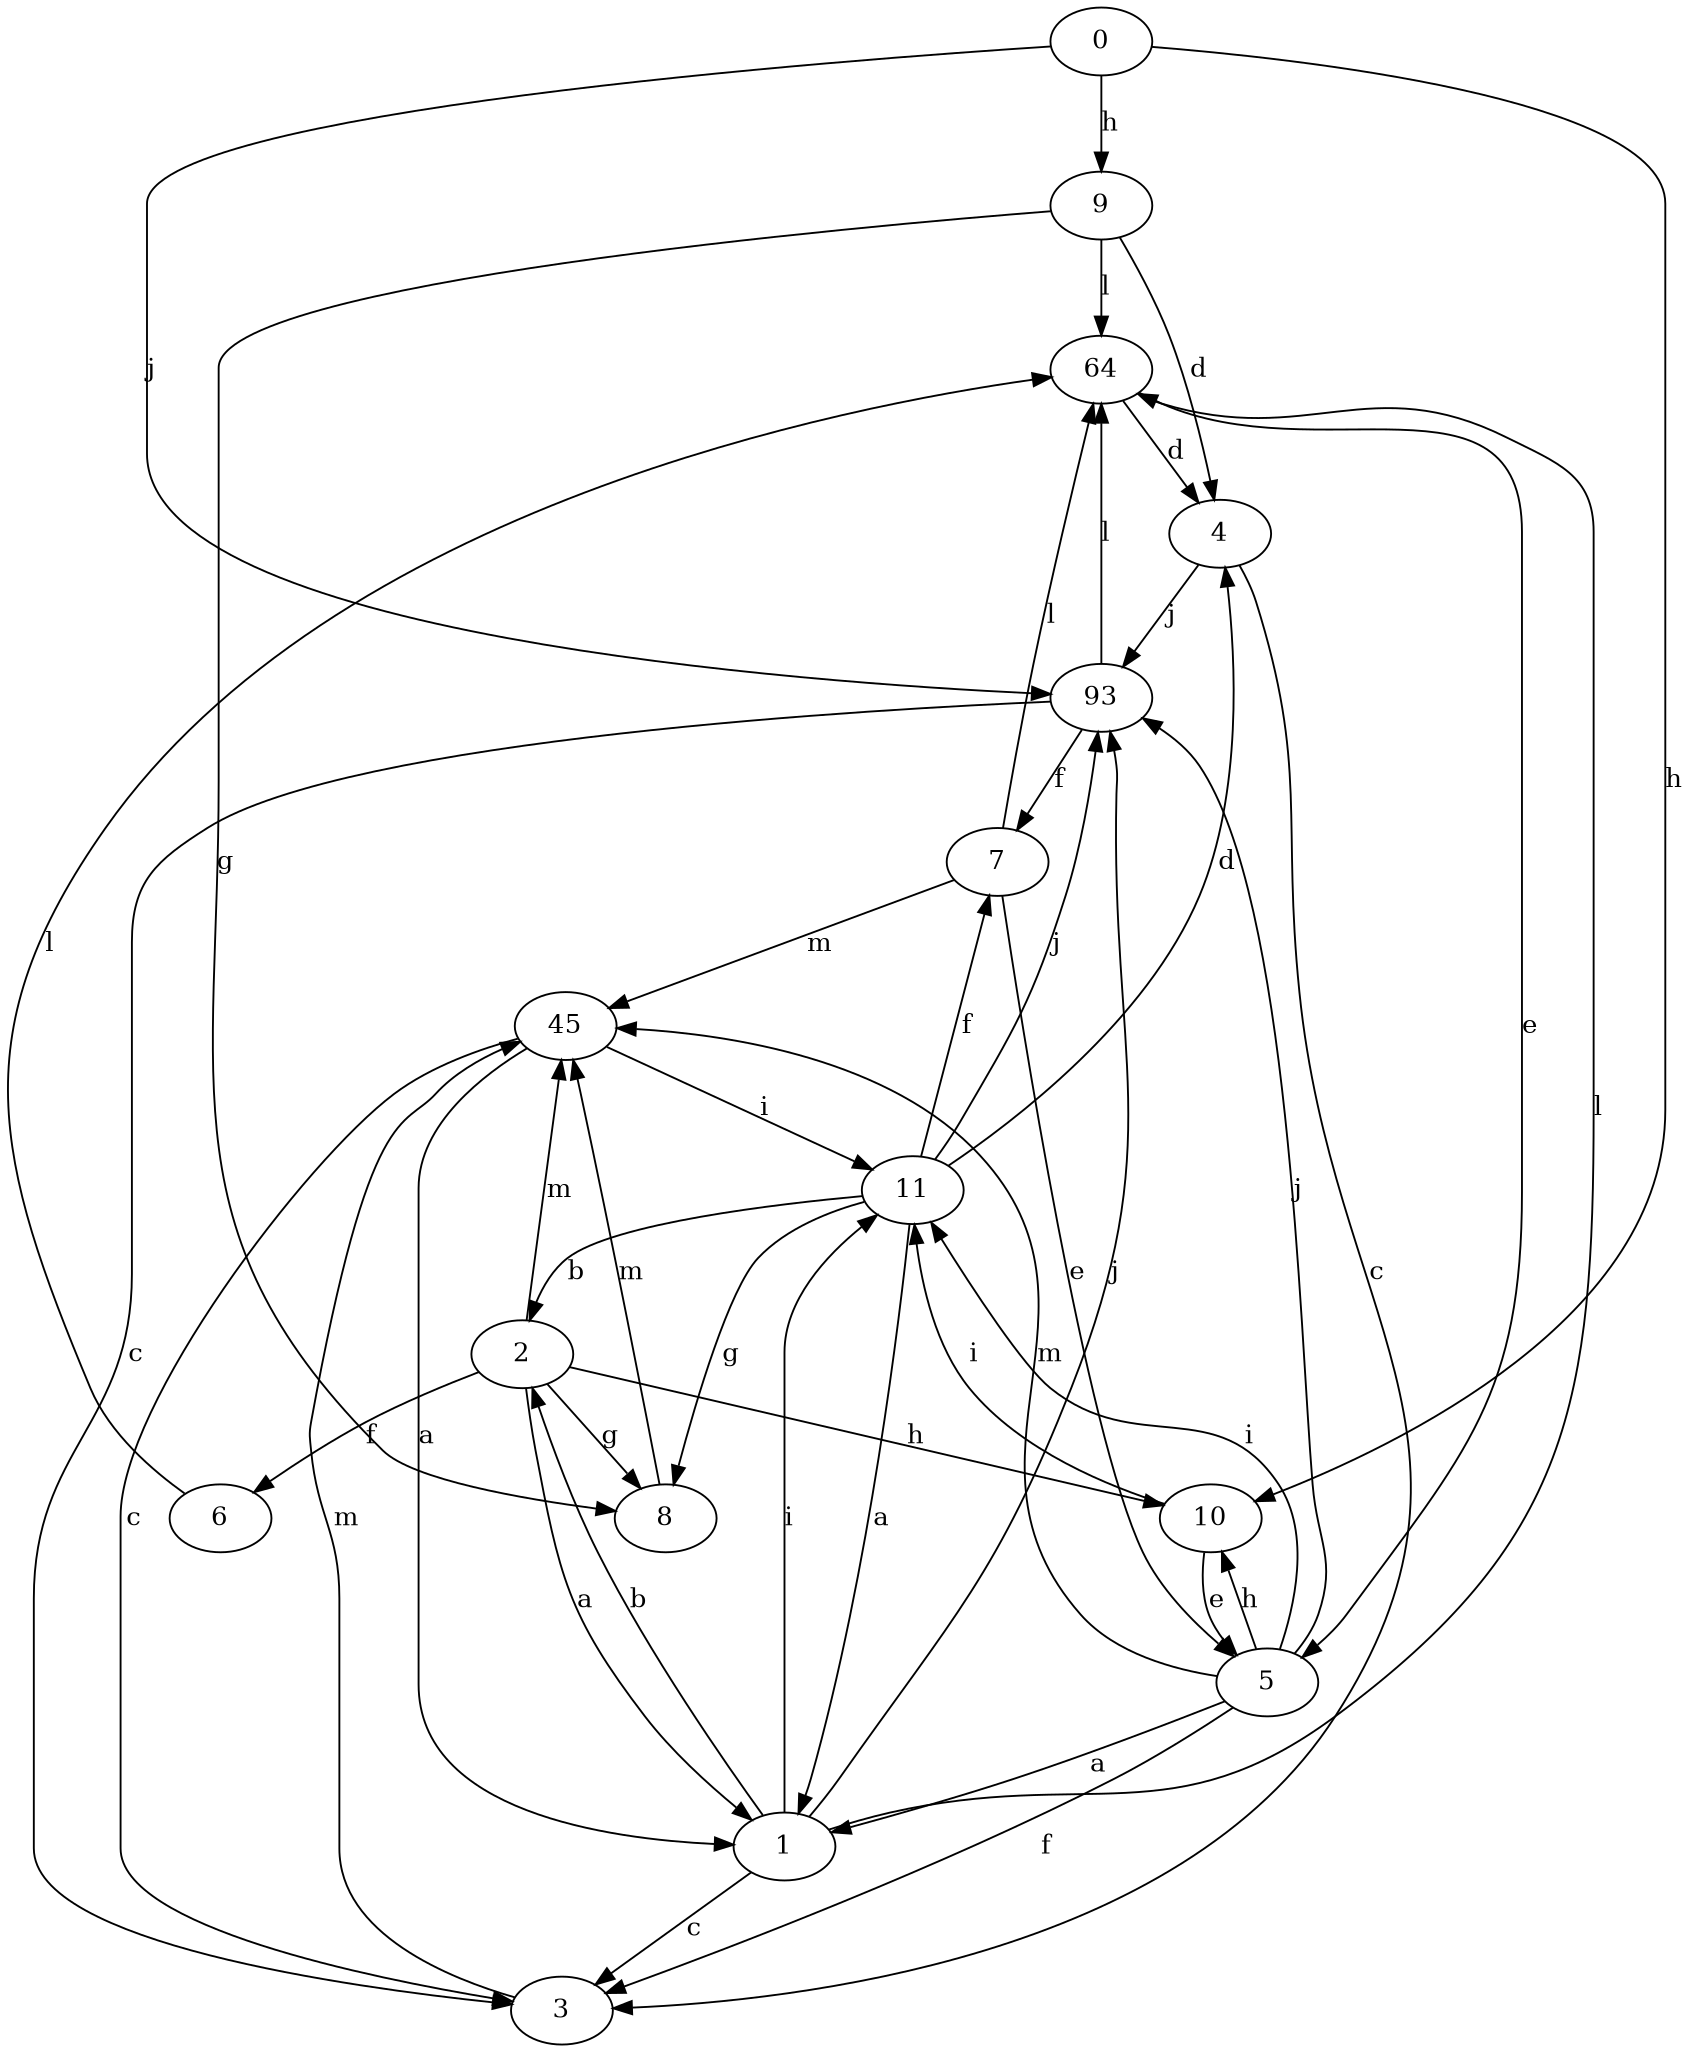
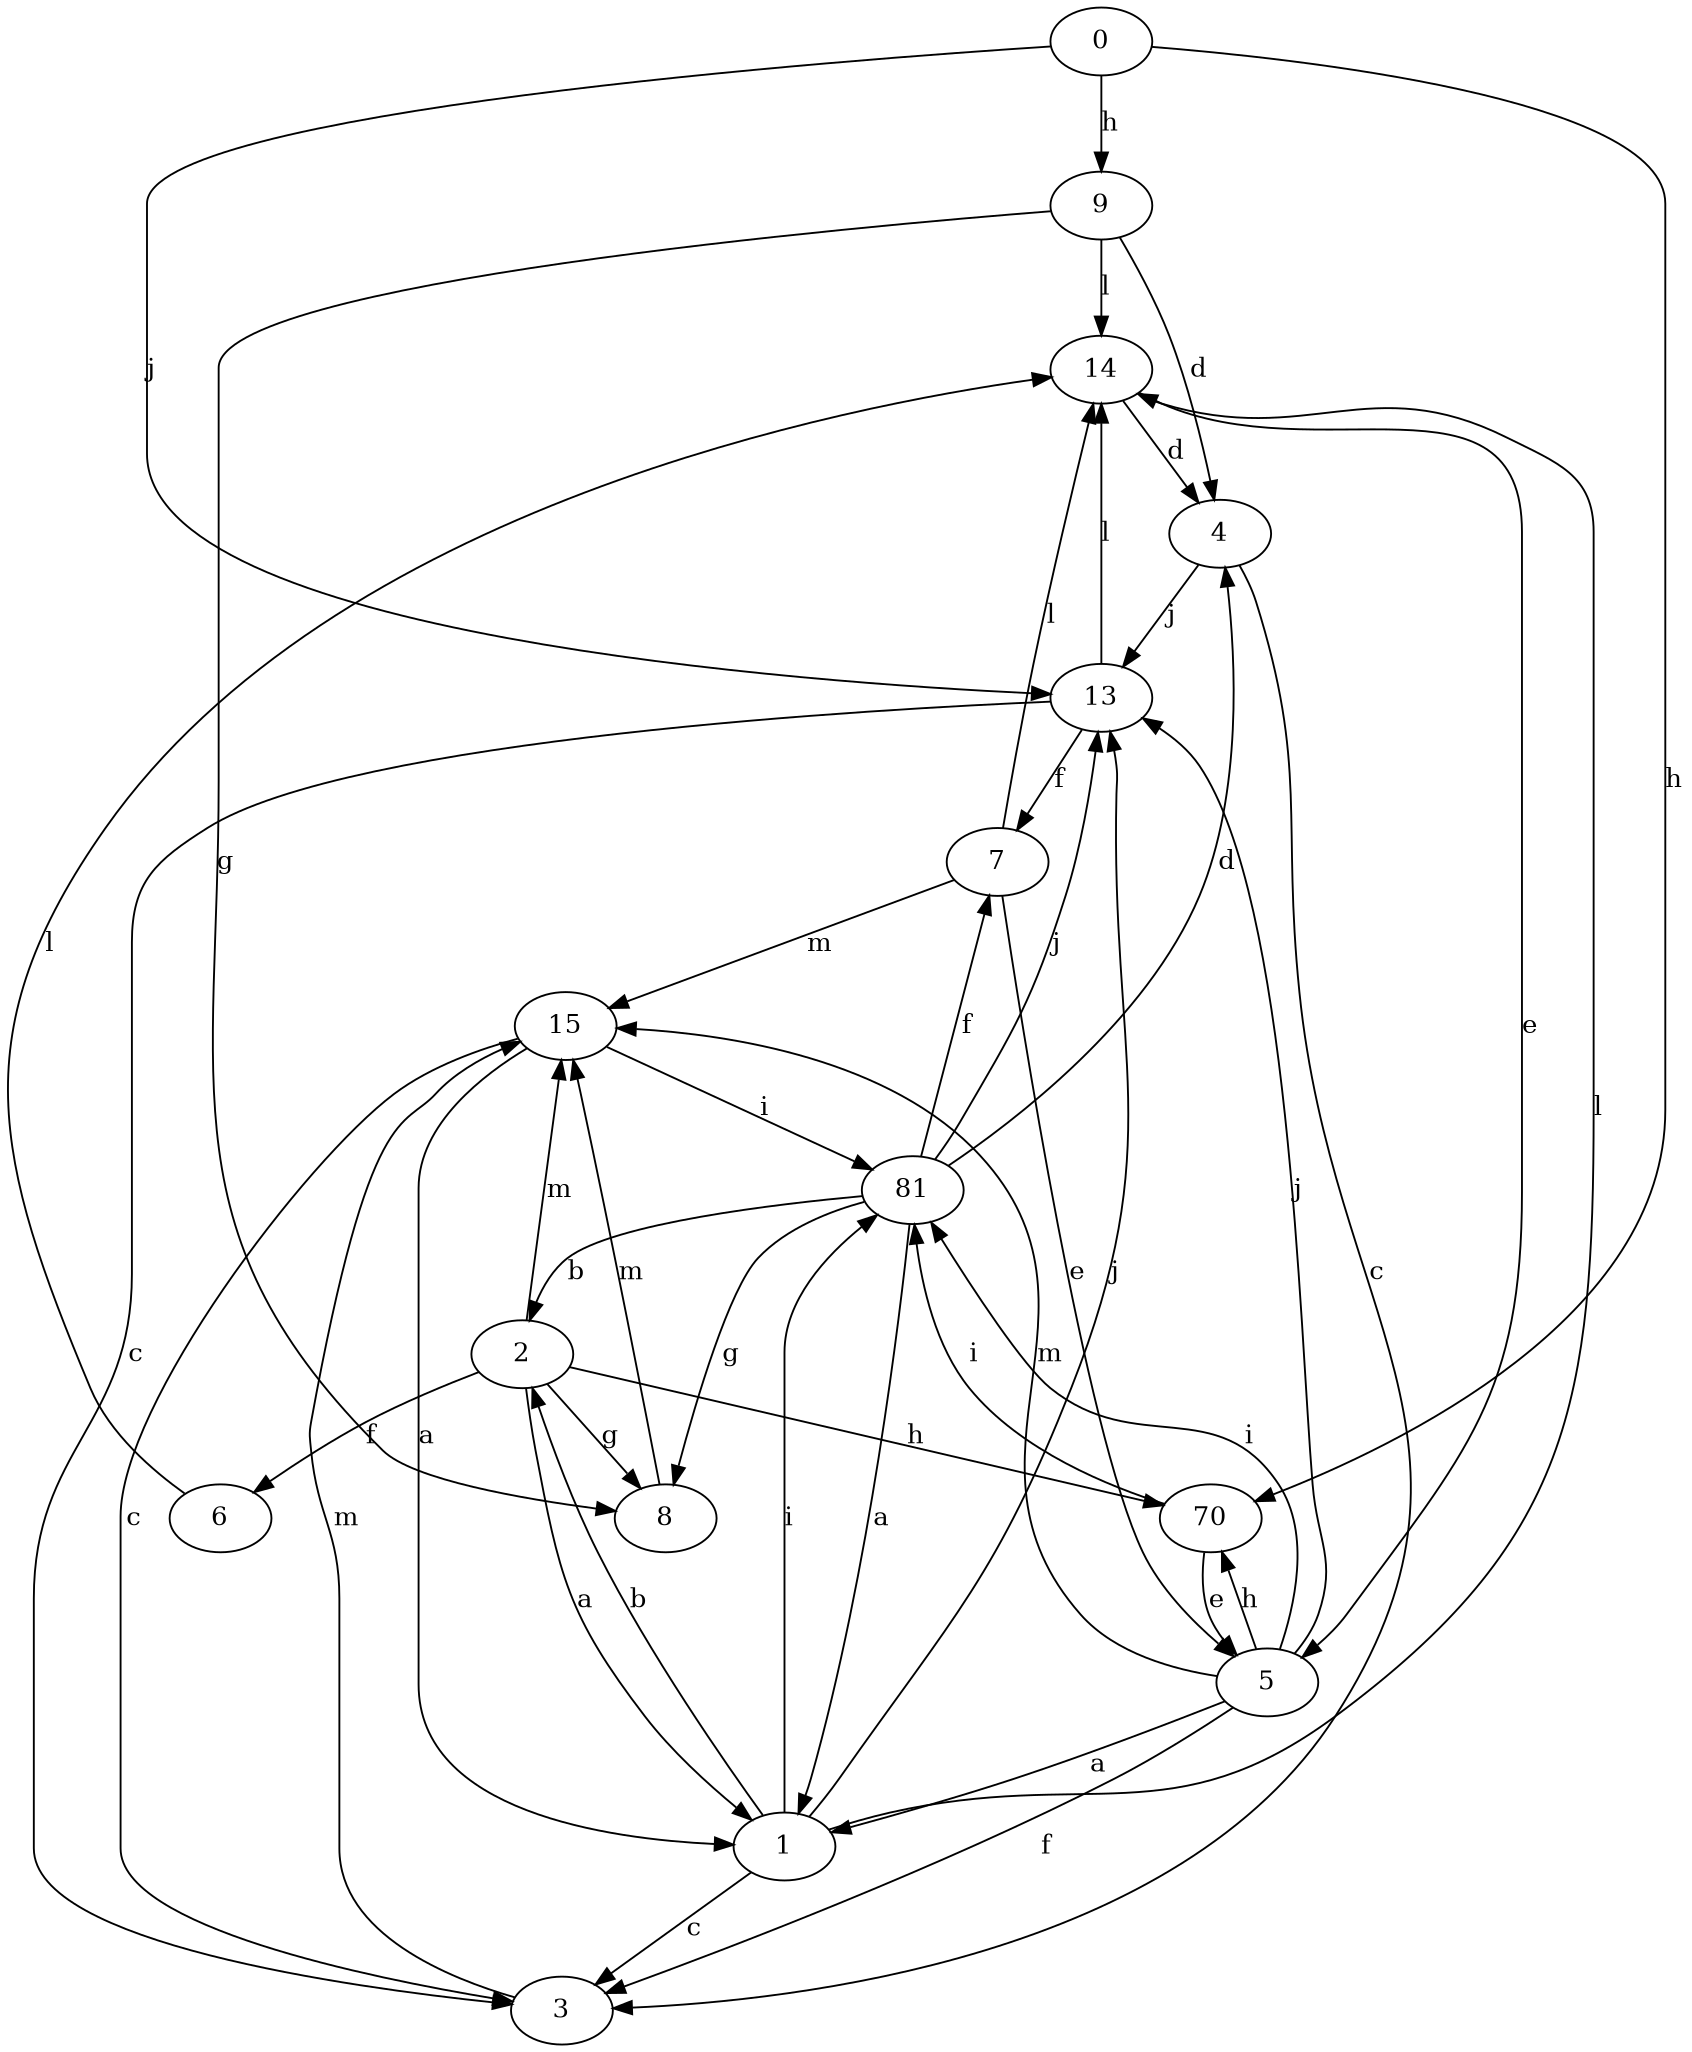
node "64": label "64" -> "14"
node "93": label "93" -> "13"
node "45": label "45" -> "15"
node "11": label "11" -> "81"
node "10": label "10" -> "70"
